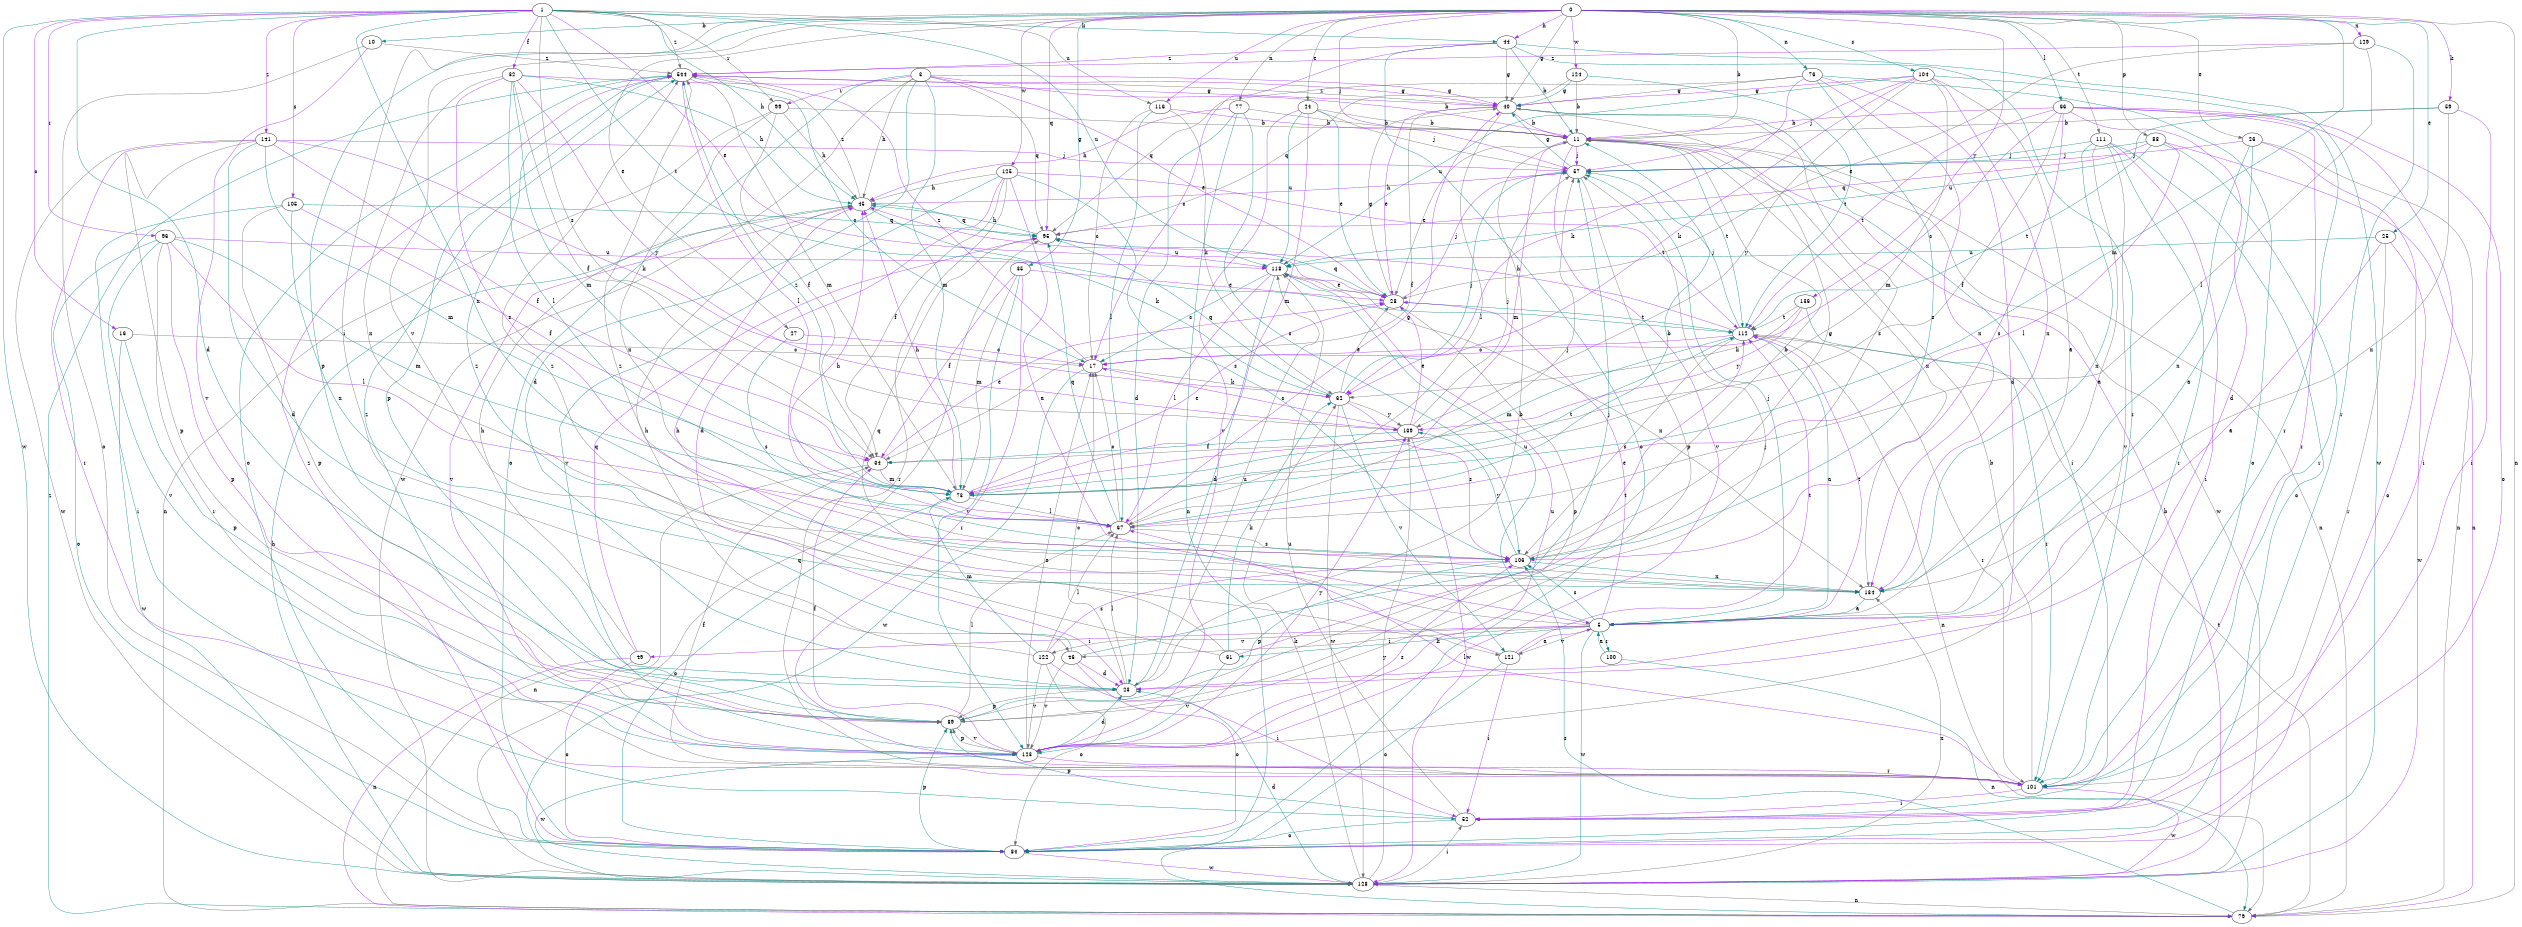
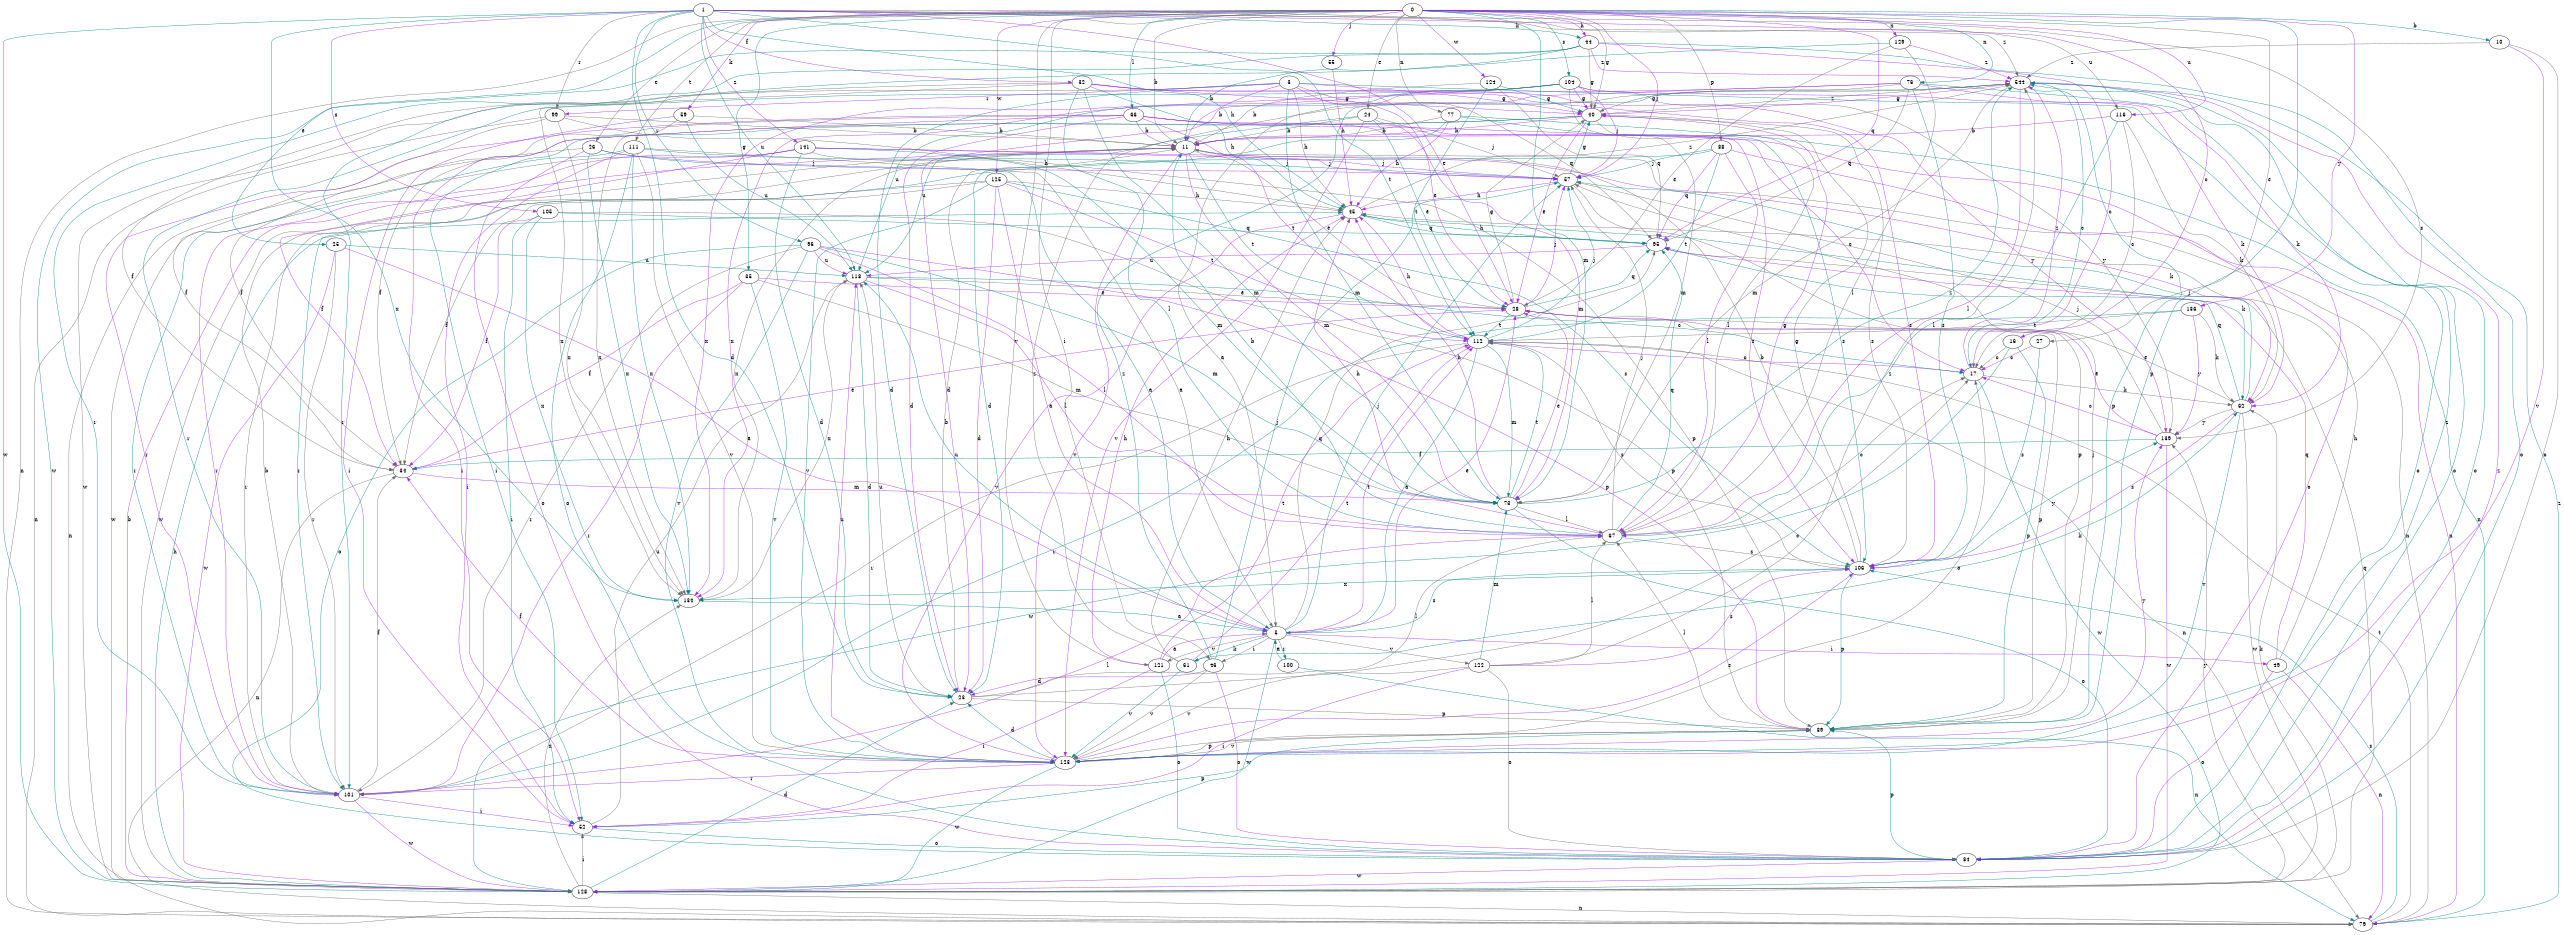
edge "1" -> "96": color purple -> teal
node "55": added
edge "62" -> "121": now "62" -> "123"
